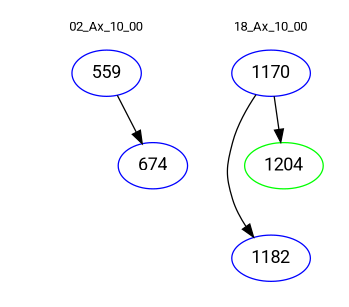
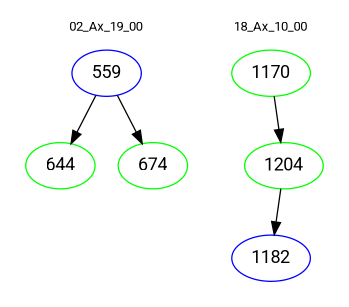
cluster "02_Ax_10_00": label "02_Ax_10_00" -> "02_Ax_19_00"
node "1170": color blue -> green
edge "1170" -> "1182": now "1204" -> "1182"
node "644": added
node "674": color blue -> green
